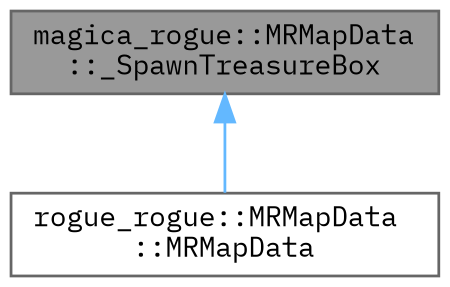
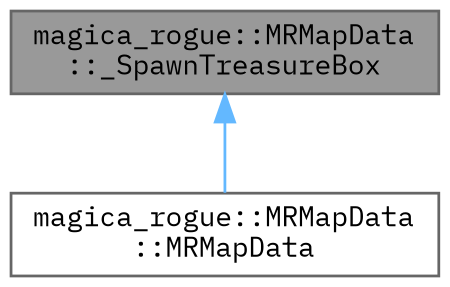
node "rogue_rogue::MRMapData ::MRMapData": label "rogue_rogue::MRMapData ::MRMapData" -> "magica_rogue::MRMapData ::MRMapData"
